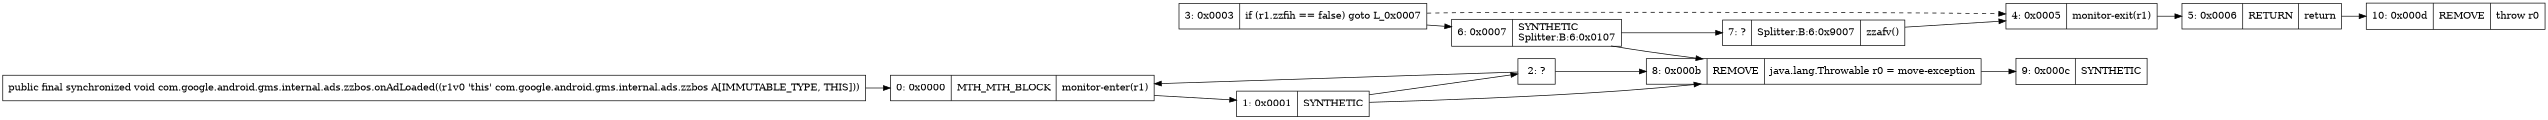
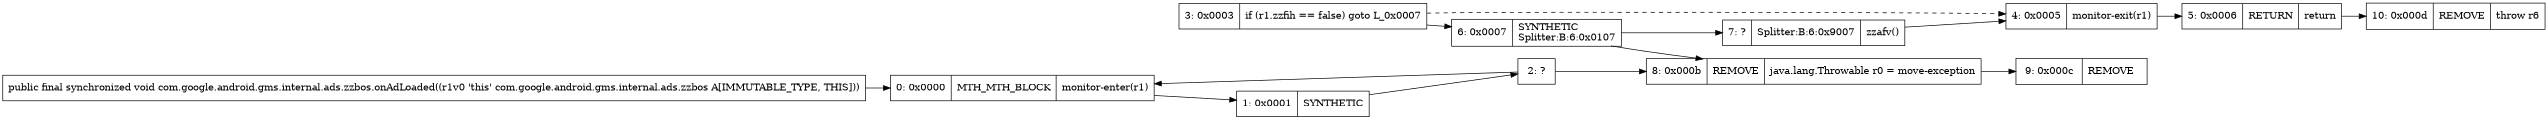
node "10: 0x000d": text "throw r0" -> "throw r6"
node "9: 0x000c": text "SYNTHETIC" -> "REMOVE"
edge "1: 0x0001" -> "8: 0x000b": removed
